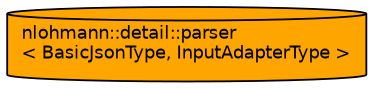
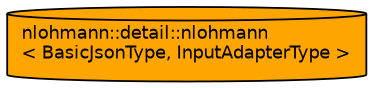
node "nlohmann::detail::parser < BasicJsonType, InputAdapterType >": label "nlohmann::detail::parser < BasicJsonType, InputAdapterType >" -> "nlohmann::detail::nlohmann < BasicJsonType, InputAdapterType >"
